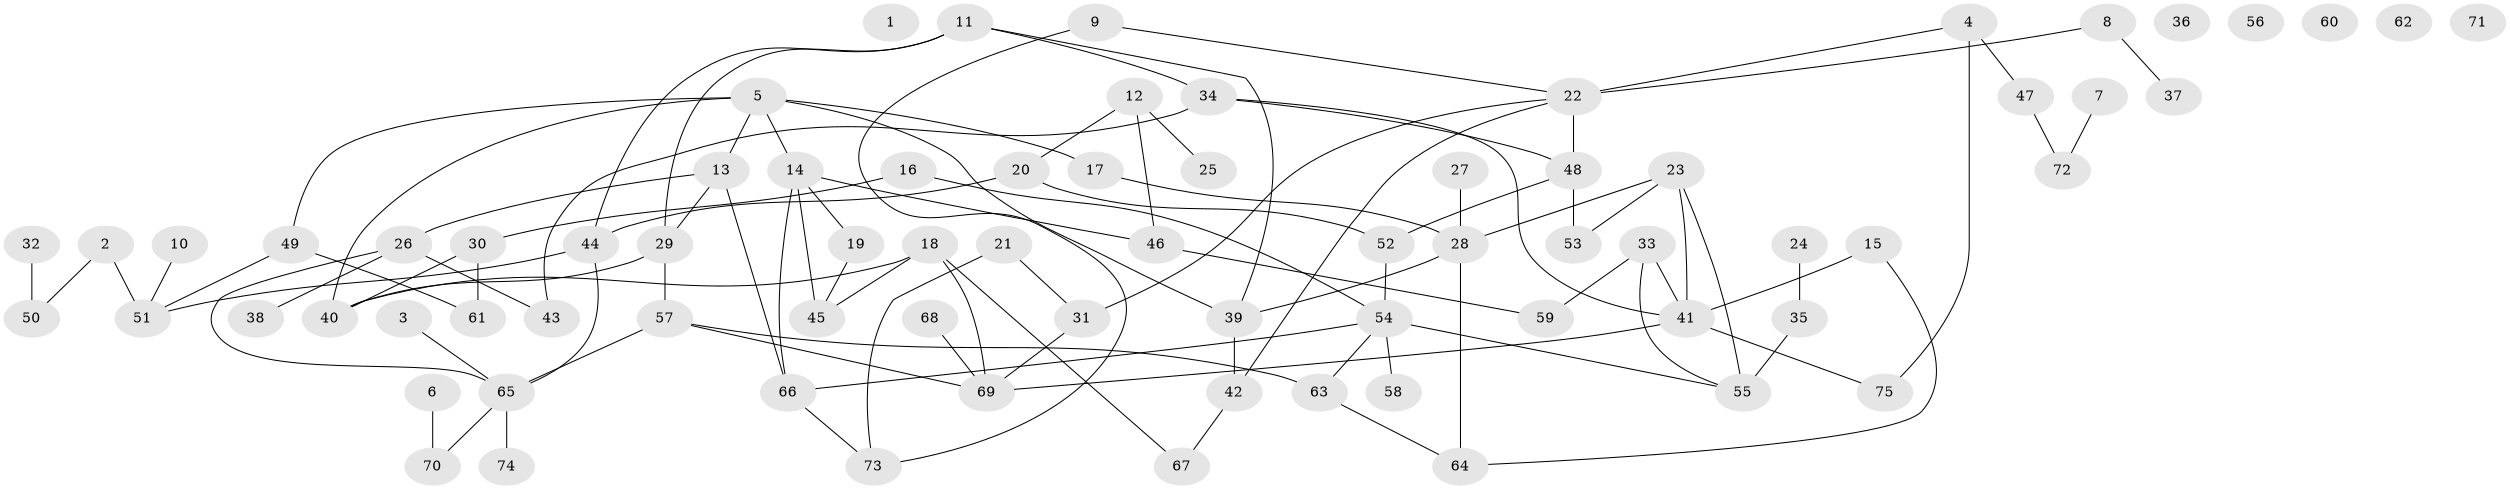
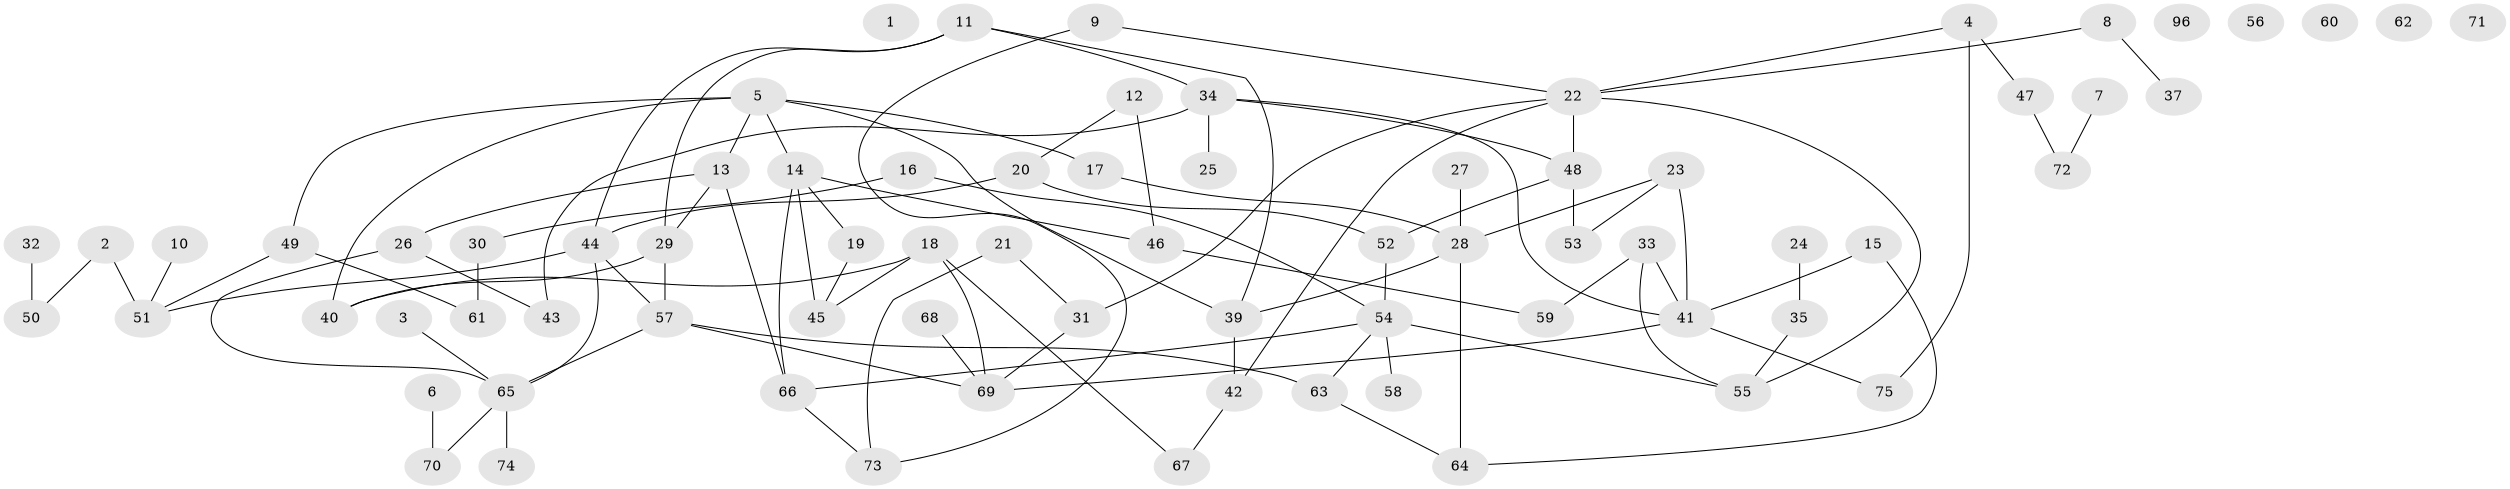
node "36": label "36" -> "96"
edge "12" -- "25": now "34" -- "25"
edge "30" -- "40": removed
edge "44" -- "57": added
edge "23" -- "55": now "22" -- "55"
node "38": removed
